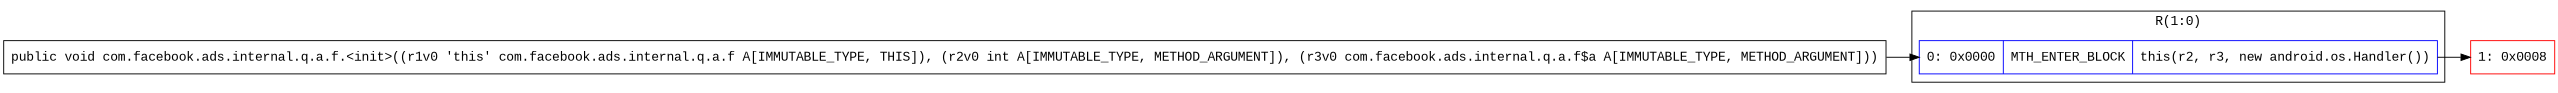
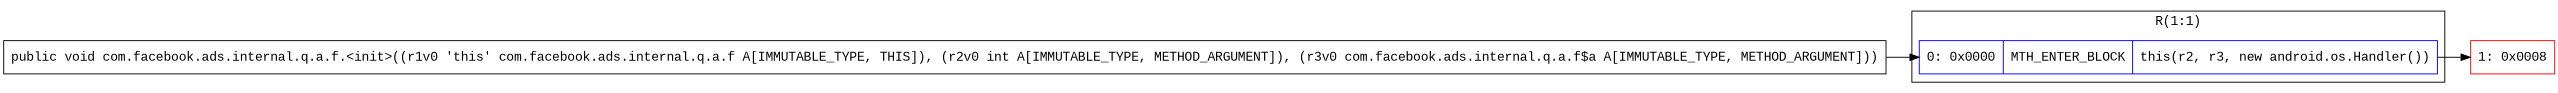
cluster "R(1:0)": label "R(1:0)" -> "R(1:1)"
